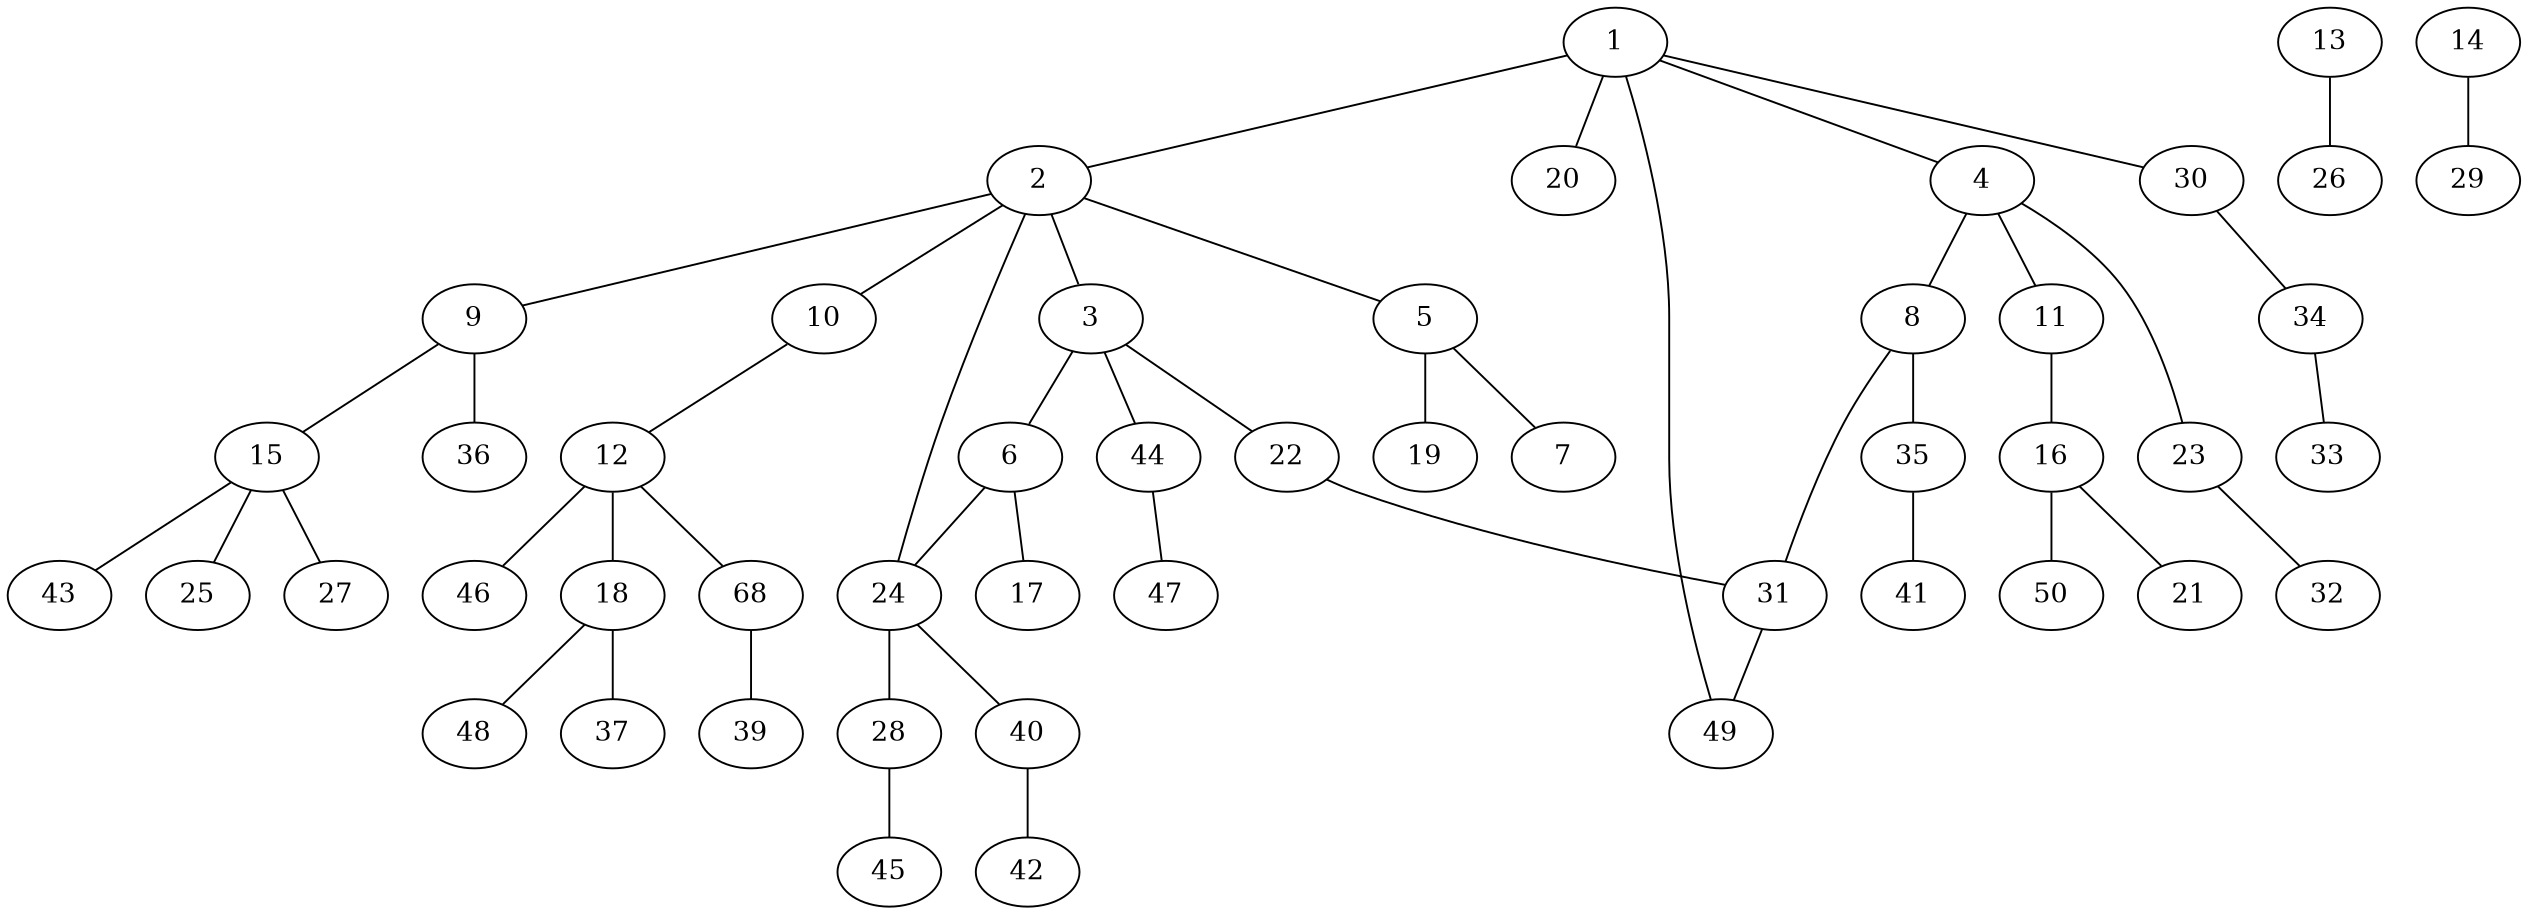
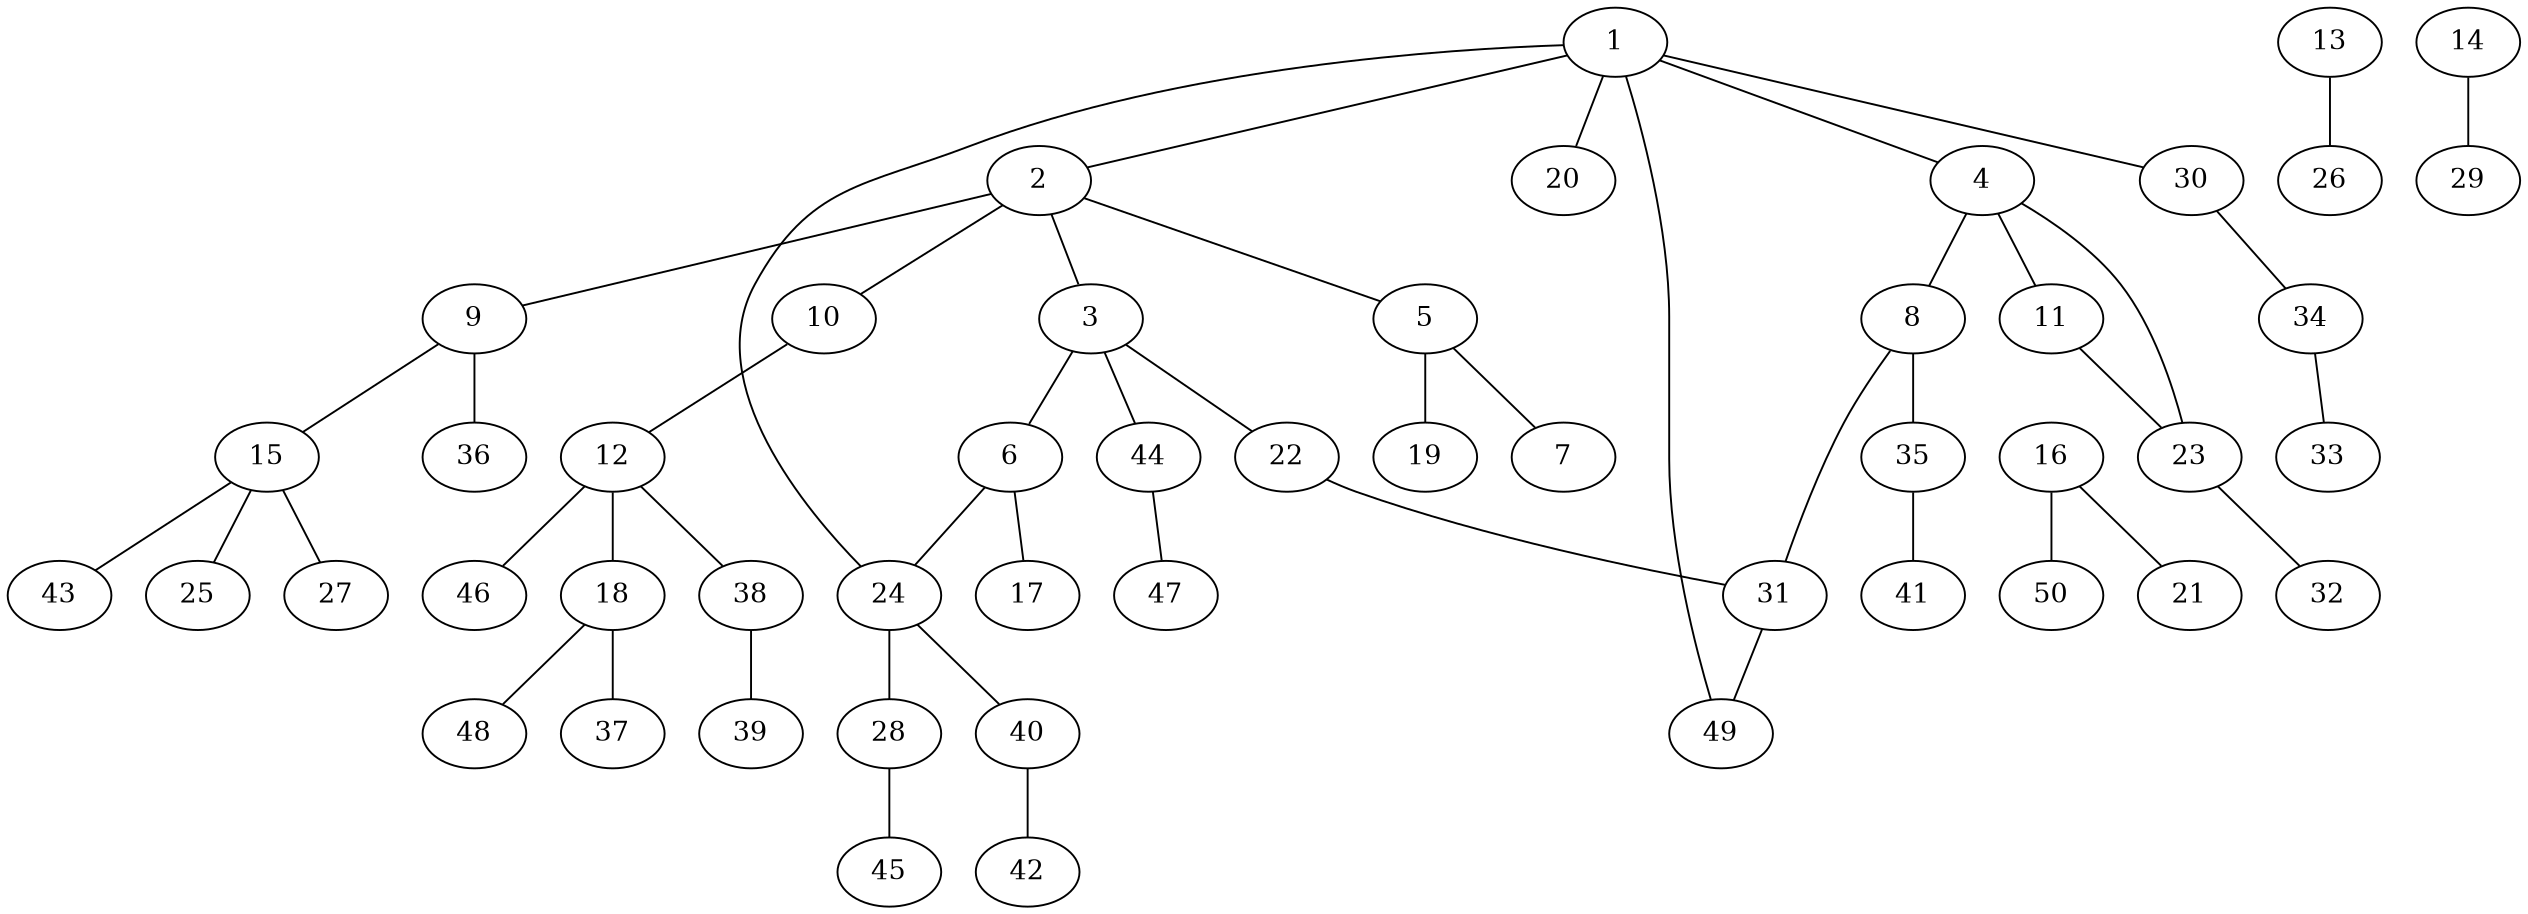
edge "2" -- "24": now "1" -- "24"
edge "11" -- "16": now "11" -- "23"
node "68": label "68" -> "38"
